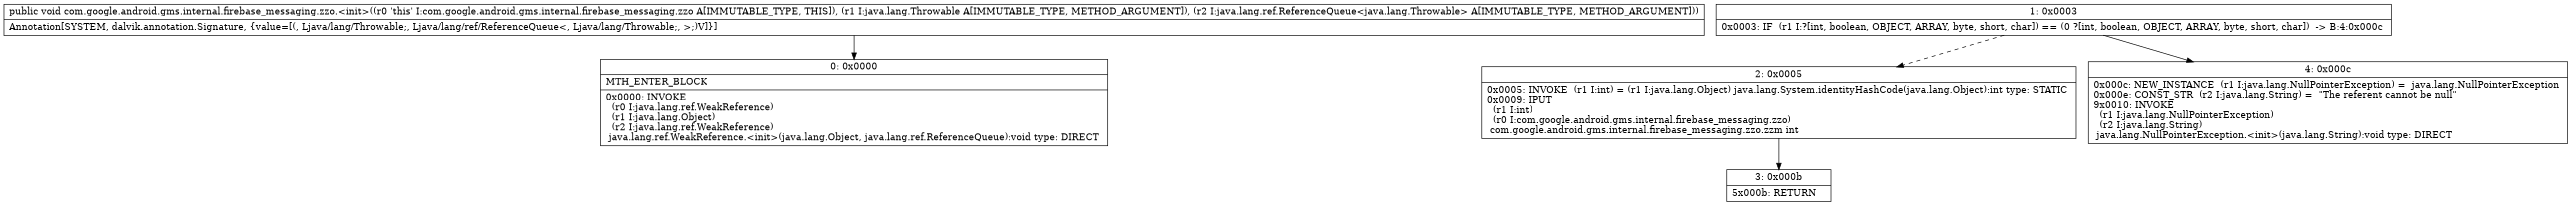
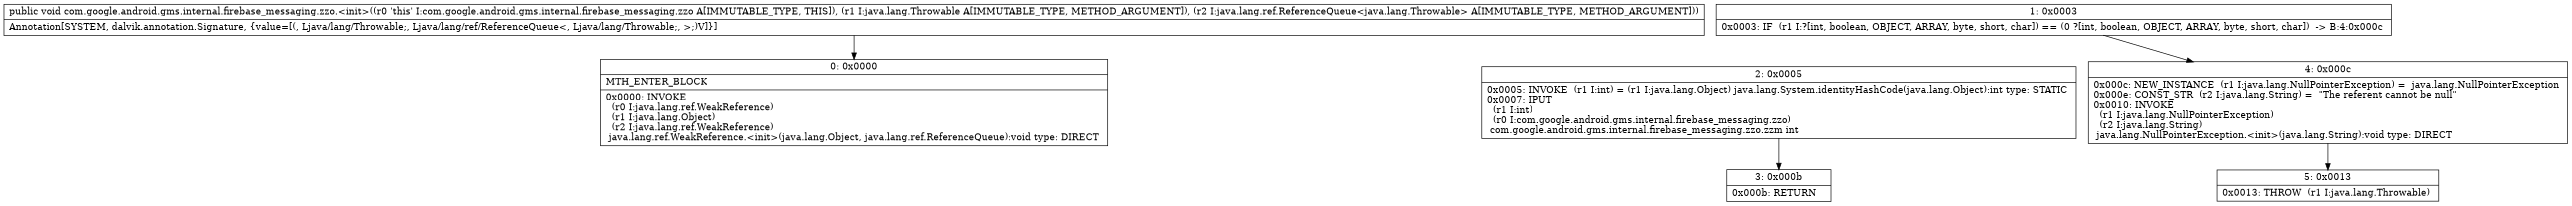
edge "1: 0x0003" -> "2: 0x0005": removed
node "2: 0x0005": text "0x0009: IPUT" -> "0x0007: IPUT"
node "4: 0x000c": text "9x0010: INVOKE" -> "0x0010: INVOKE"
node "5: 0x0013": added
node "3: 0x000b": text "5x000b: RETURN" -> "0x000b: RETURN"
